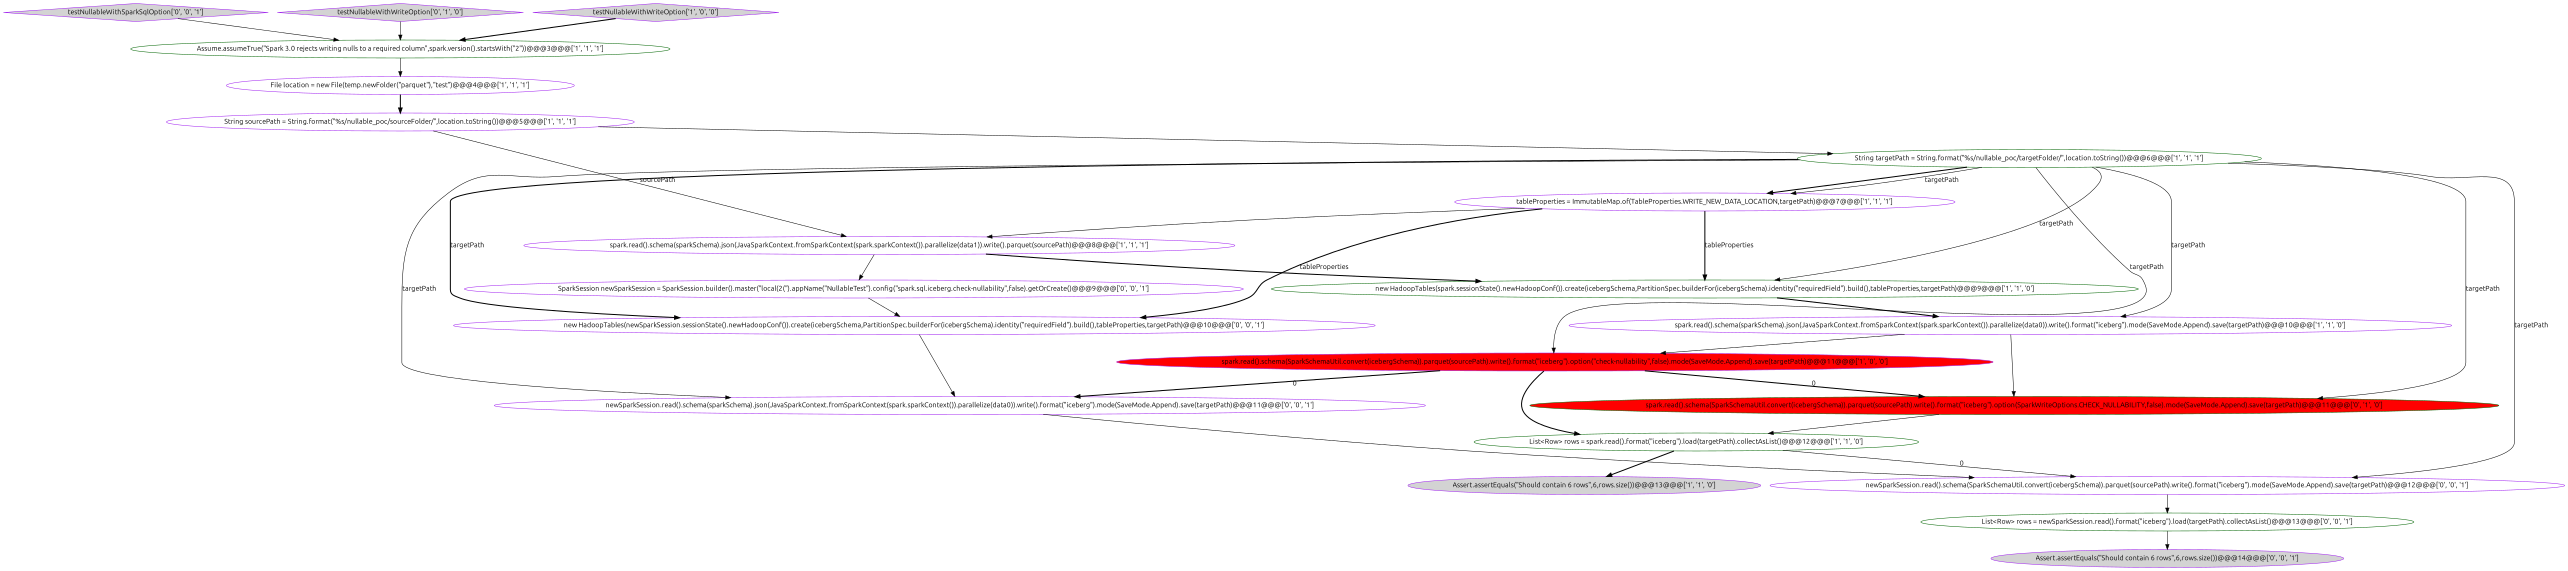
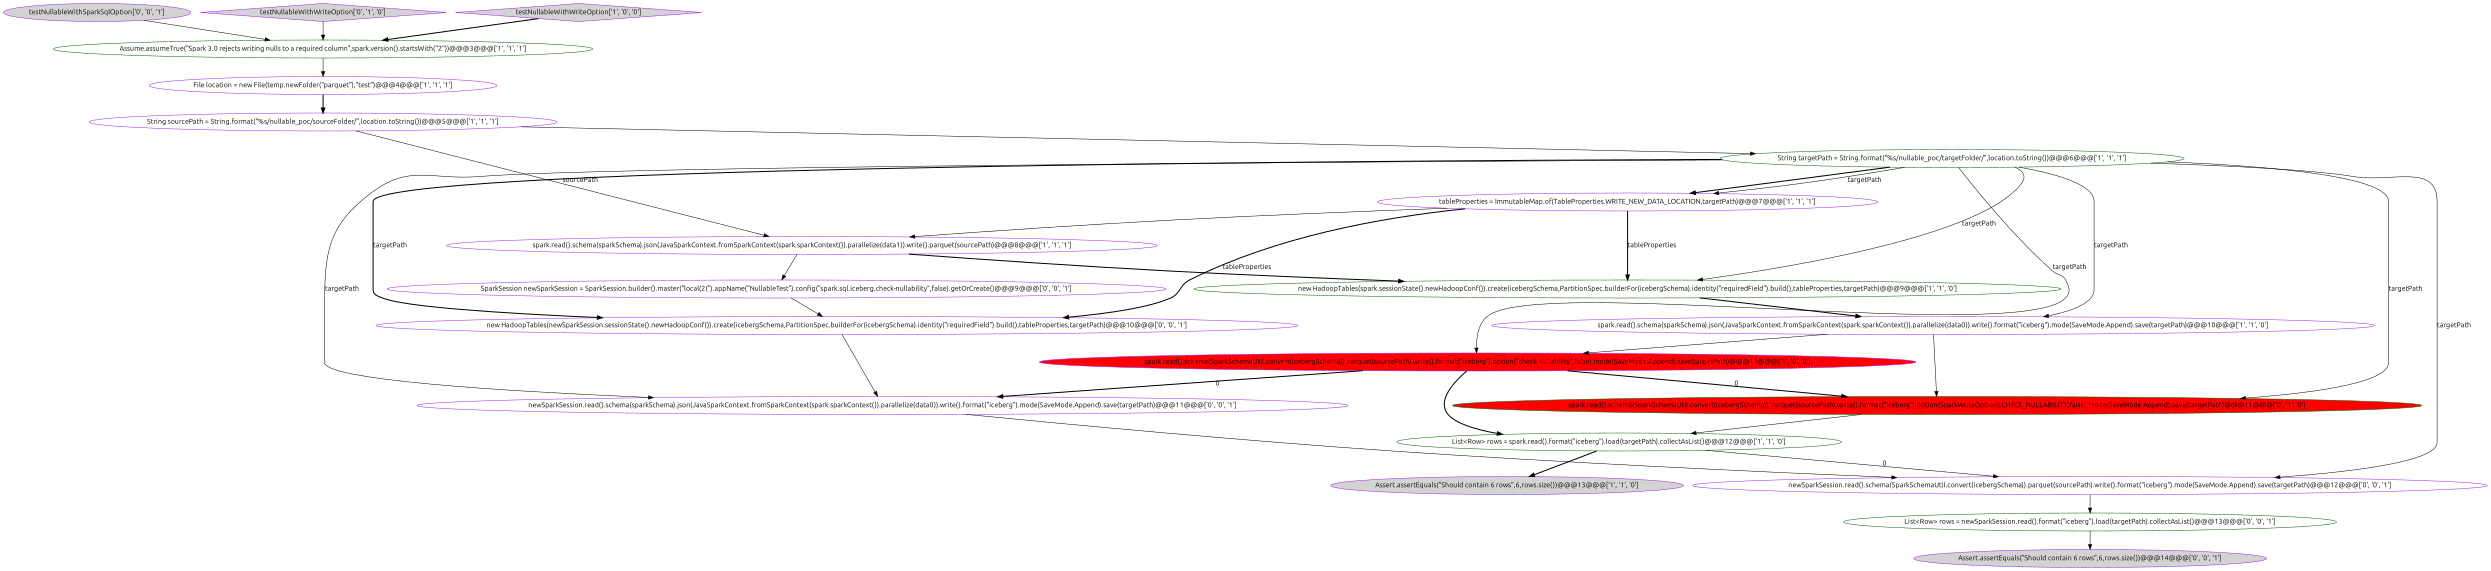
node "testNullableWithSparkSqlOption['0', '0', '1']": shape diamond -> ellipse
